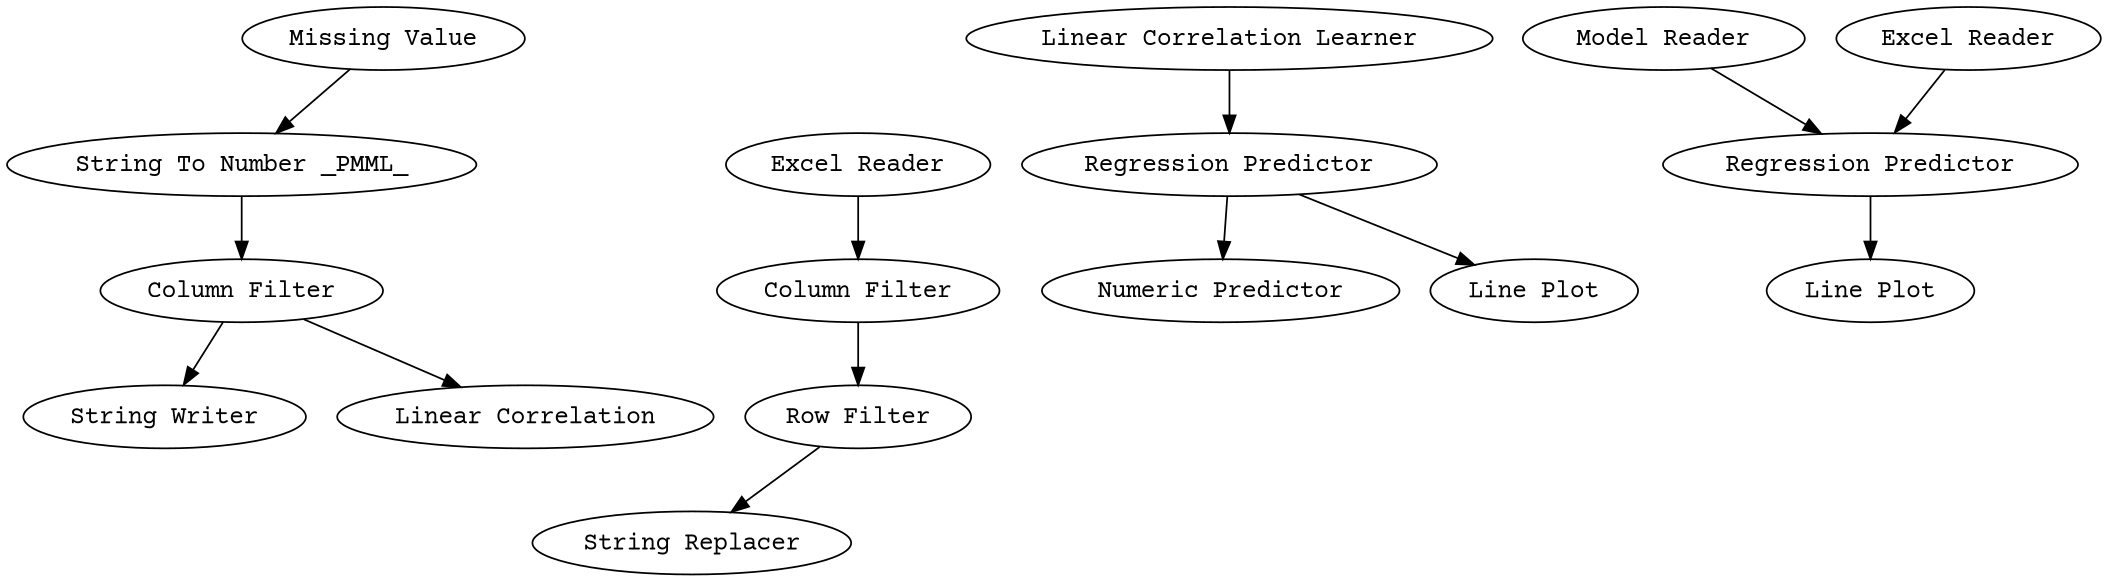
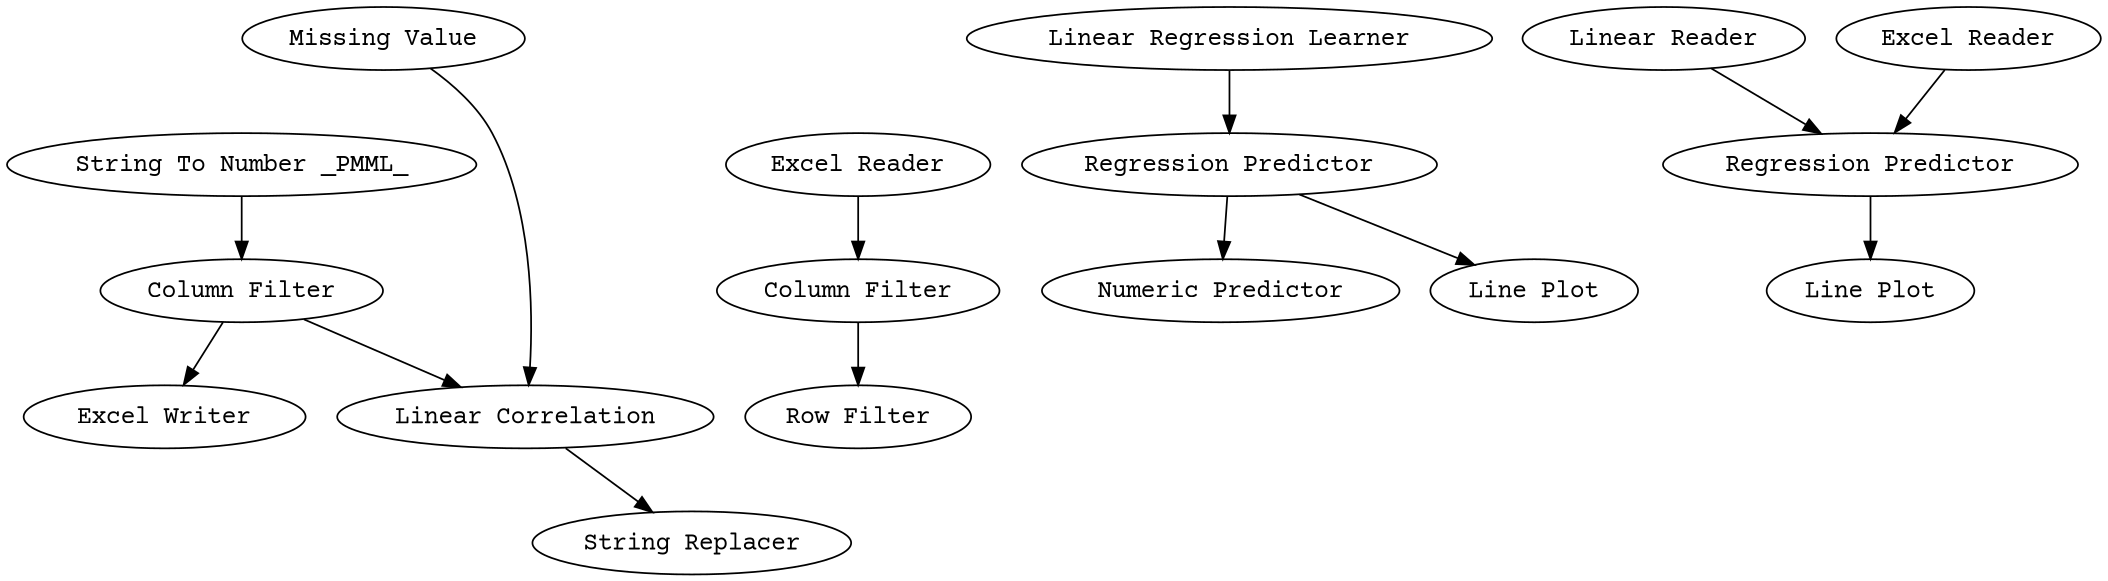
node "Linear Correlation Learner": label "Linear Correlation Learner" -> "Linear Regression Learner"
node "Model Reader": label "Model Reader" -> "Linear Reader"
edge "Missing Value" -> "String To Number _PMML_": now "Missing Value" -> "Linear Correlation"
node "String Writer": label "String Writer" -> "Excel Writer"
edge "Row Filter" -> "String Replacer": now "Linear Correlation" -> "String Replacer"
